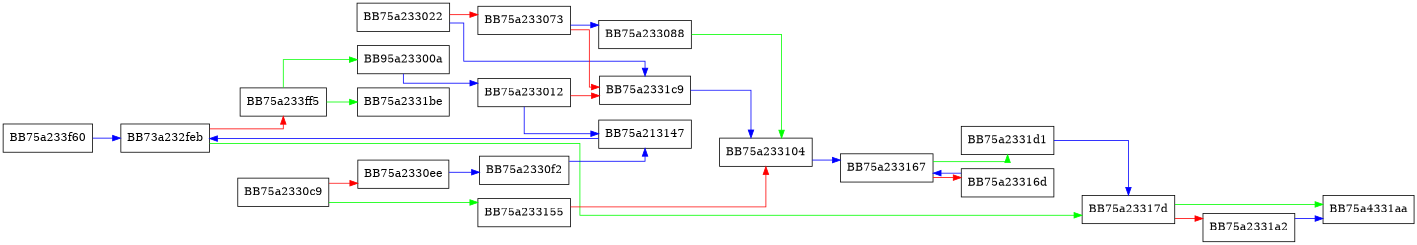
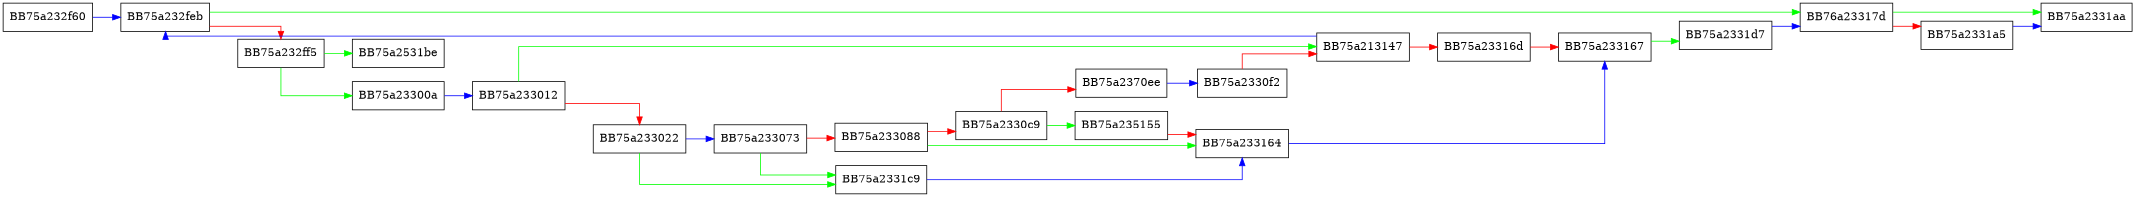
edge "BB75a233022" -> "BB75a233073": color red -> blue
edge "BB75a233073" -> "BB75a233088": color blue -> red
edge "BB75a233073" -> "BB75a2331c9": color red -> green
node "BB95a23300a": label "BB95a23300a" -> "BB75a23300a"
edge "BB75a233022" -> "BB75a2331c9": color blue -> green
edge "BB75a233012" -> "BB75a2331c9": now "BB75a233012" -> "BB75a233022"
node "BB75a233ff5": label "BB75a233ff5" -> "BB75a232ff5"
node "BB75a2331be": label "BB75a2331be" -> "BB75a2531be"
edge "BB75a233088" -> "BB75a2330c9": added
edge "BB75a233012" -> "BB75a213147": color blue -> green
node "BB75a233f60": label "BB75a233f60" -> "BB75a232f60"
node "BB73a232feb": label "BB73a232feb" -> "BB75a232feb"
node "BB75a2331d1": label "BB75a2331d1" -> "BB75a2331d7"
node "BB75a233104": label "BB75a233104" -> "BB75a233164"
edge "BB75a2330f2" -> "BB75a213147": color blue -> red
edge "BB75a23316d" -> "BB75a233167": color blue -> red
node "BB75a2330ee": label "BB75a2330ee" -> "BB75a2370ee"
edge "BB75a233167" -> "BB75a23316d": now "BB75a213147" -> "BB75a23316d"
node "BB75a23317d": label "BB75a23317d" -> "BB76a23317d"
node "BB75a4331aa": label "BB75a4331aa" -> "BB75a2331aa"
node "BB75a233155": label "BB75a233155" -> "BB75a235155"
node "BB75a2331a2": label "BB75a2331a2" -> "BB75a2331a5"
